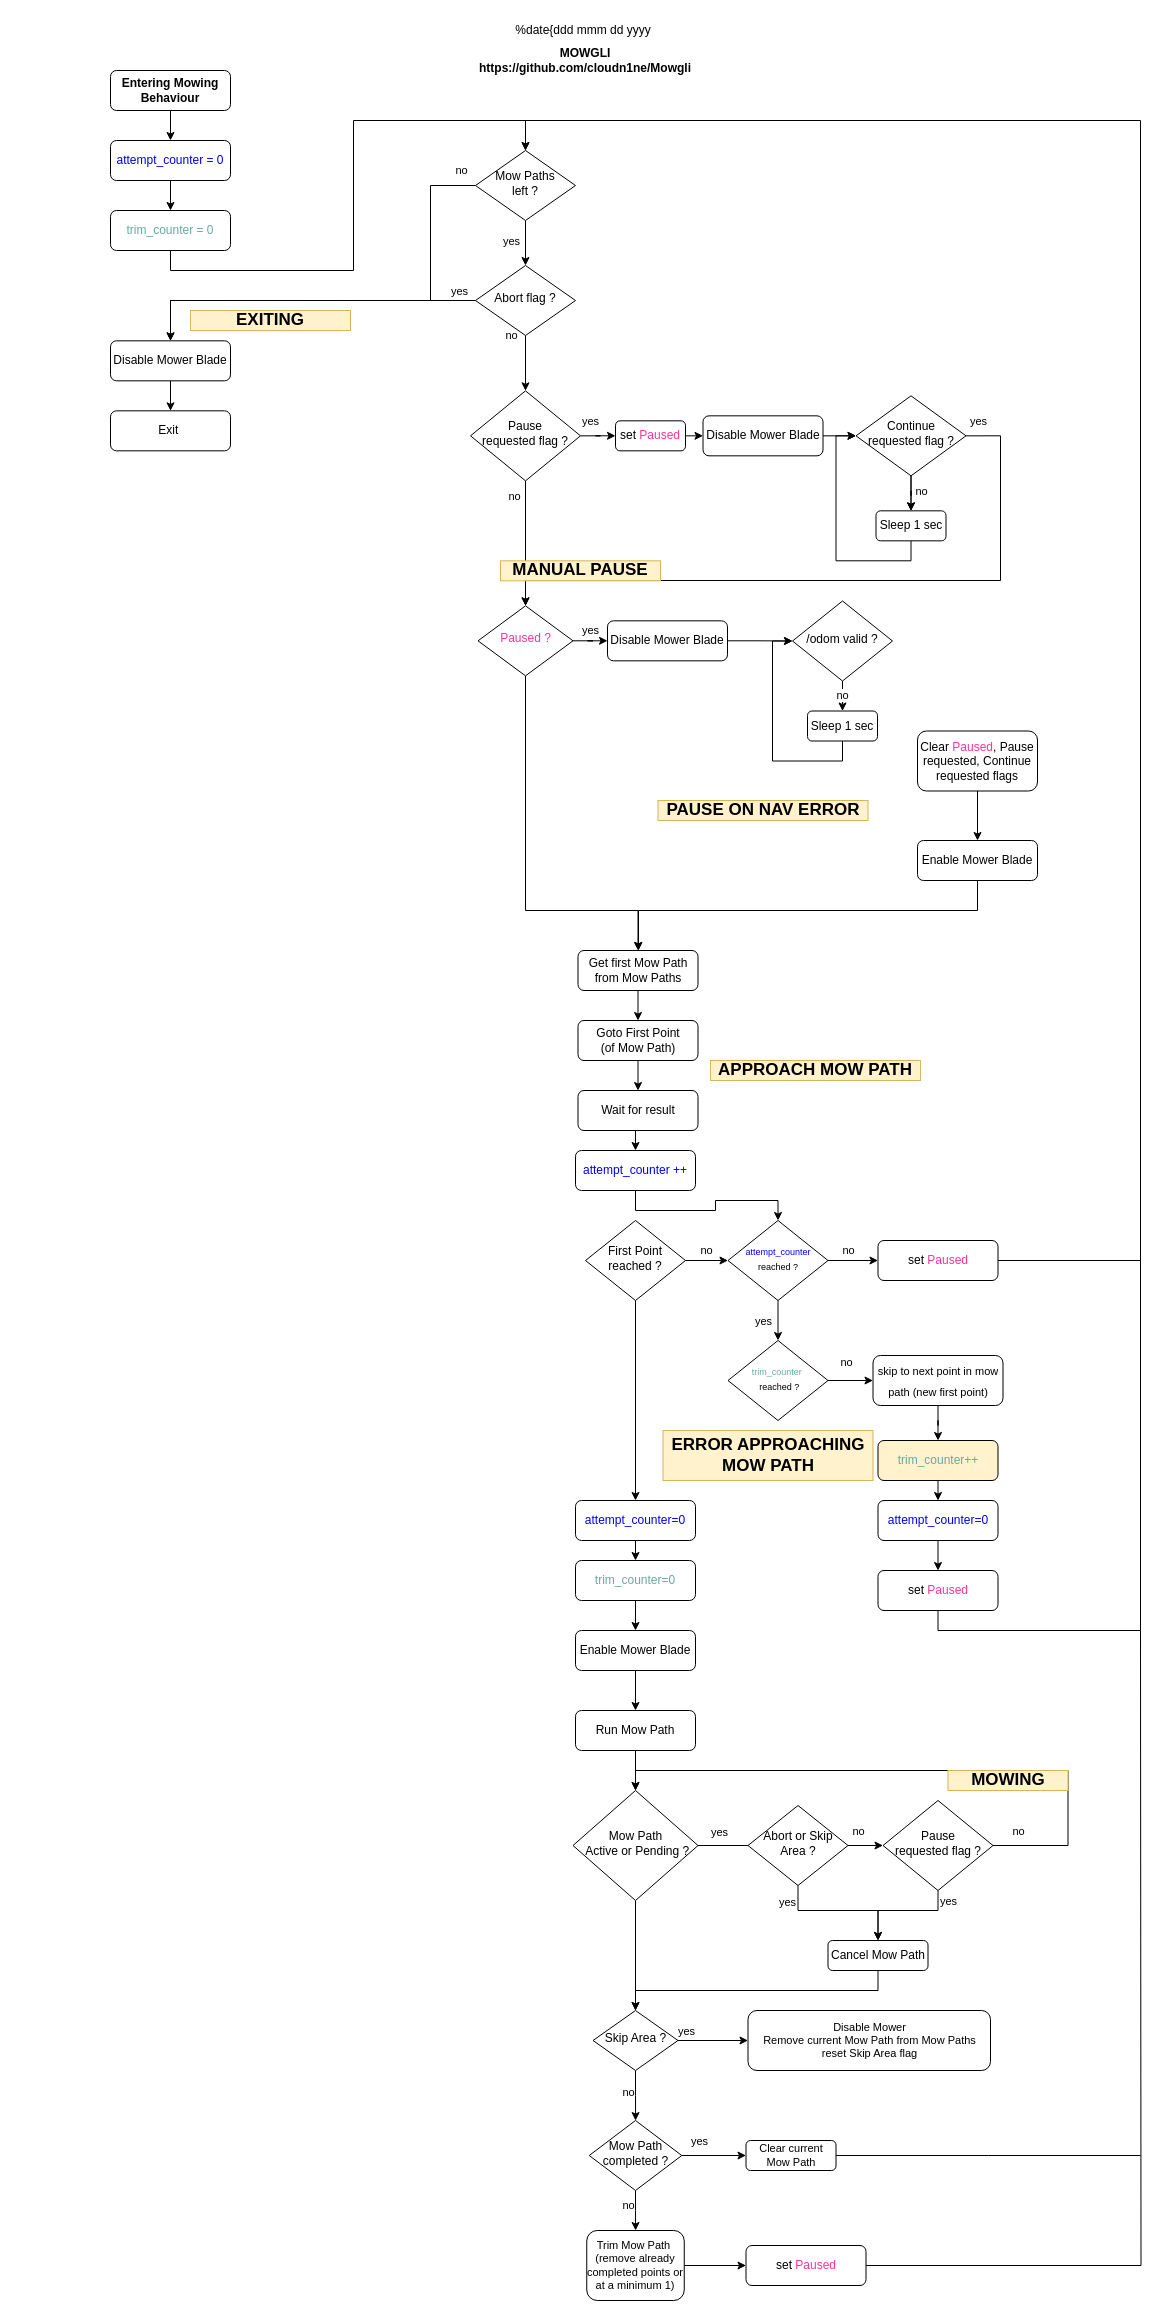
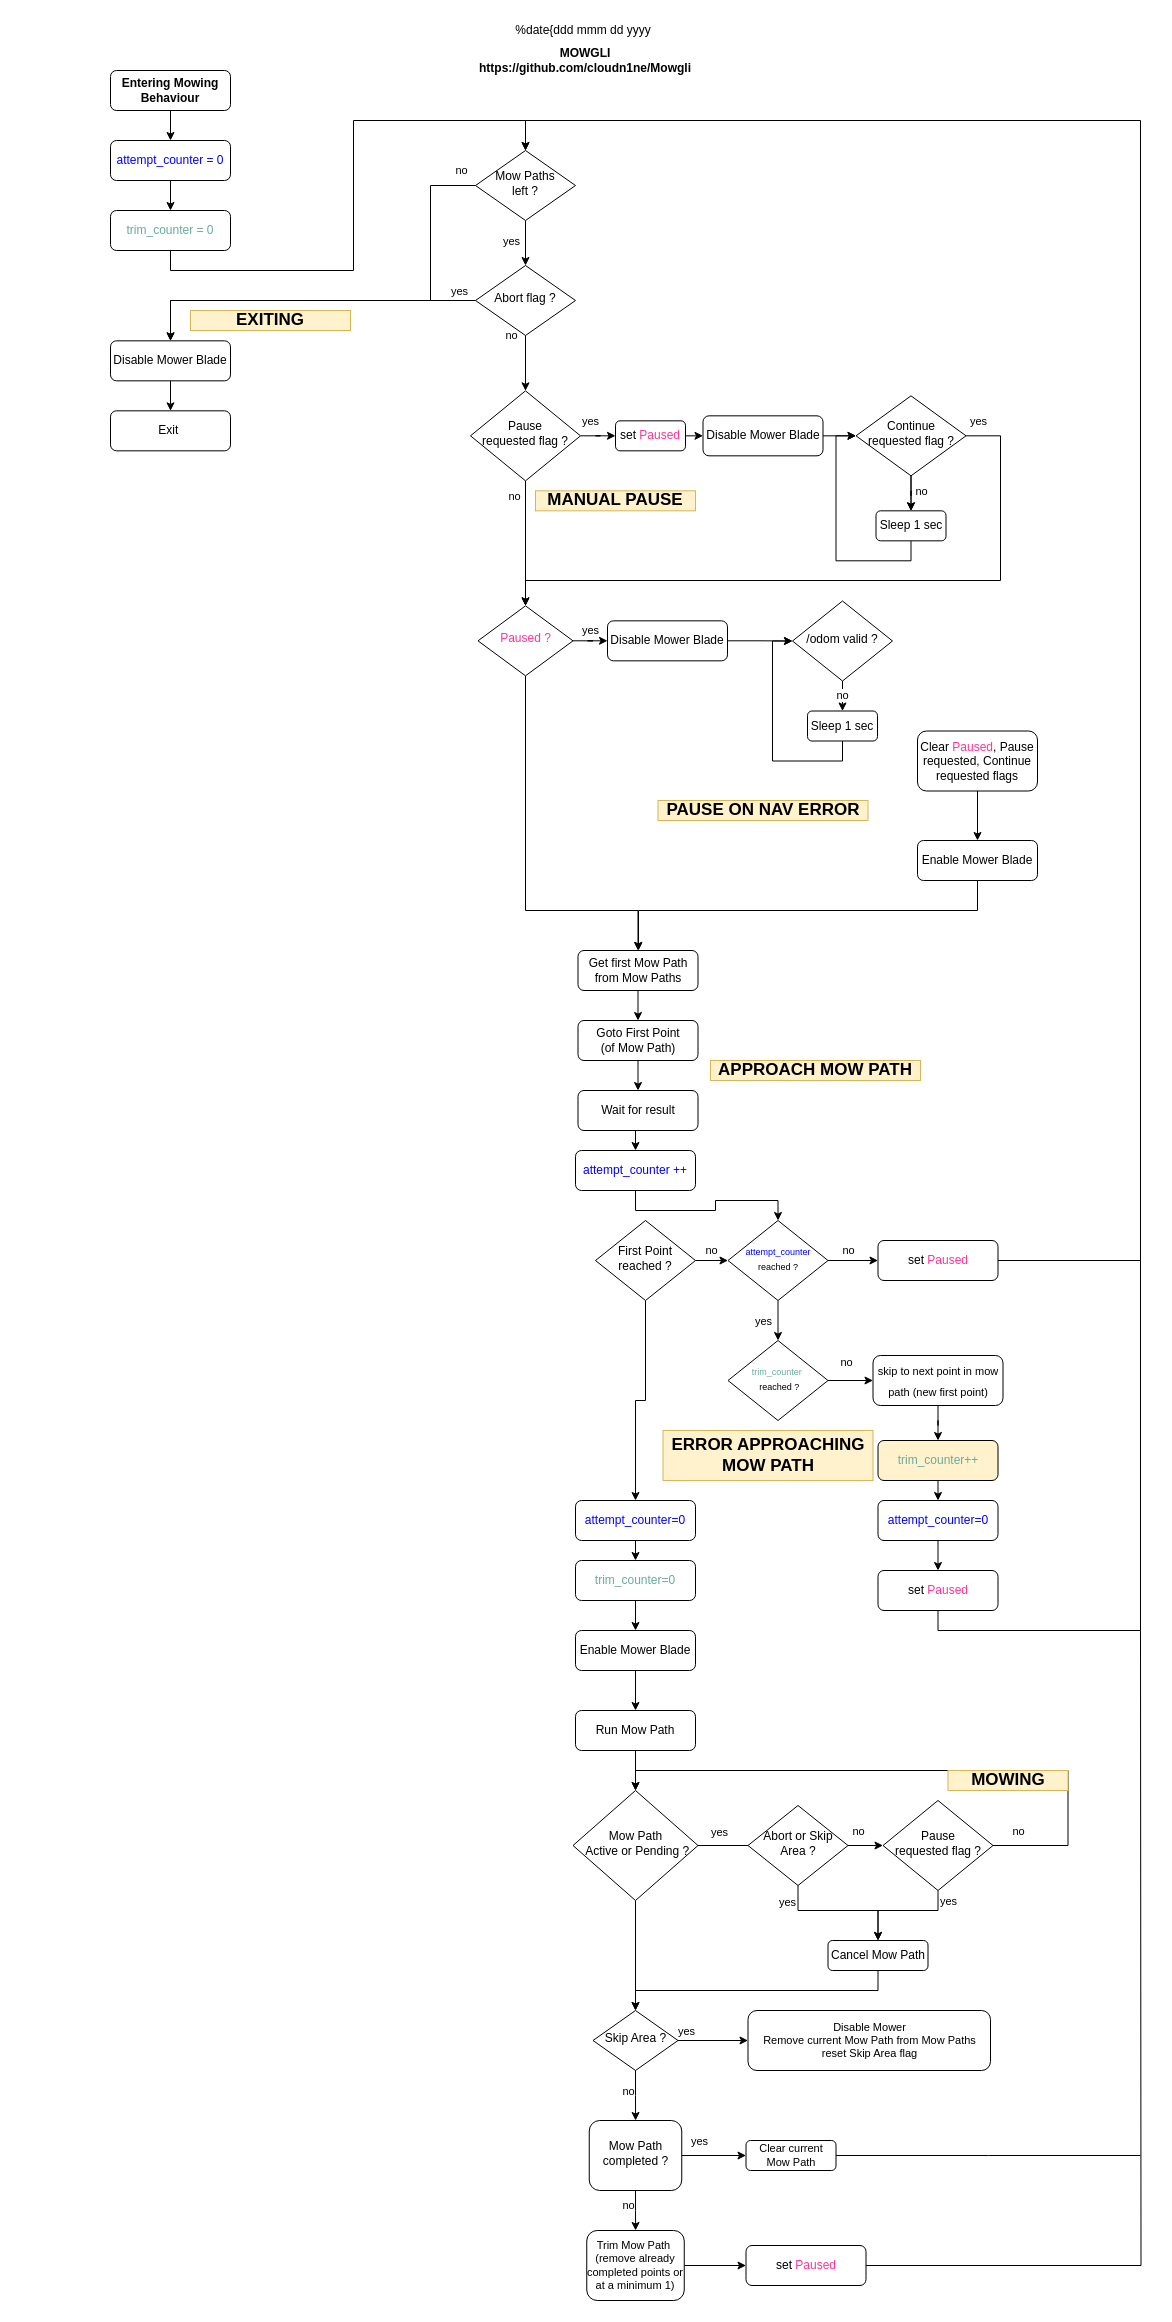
node "MANUAL PAUSE": moved (581, 571) -> (616, 501)
node "First Point reached ?": moved (636, 1261) -> (646, 1261)
node "Mow Path completed ?": shape diamond -> rounded rectangle
